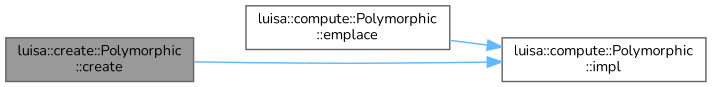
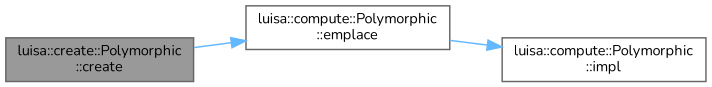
edge "luisa::create::Polymorphic ::create" -> "luisa::compute::Polymorphic ::impl": now "luisa::create::Polymorphic ::create" -> "luisa::compute::Polymorphic ::emplace"
